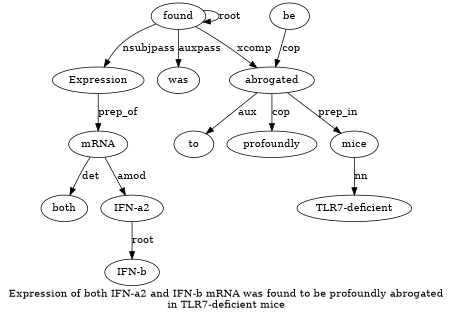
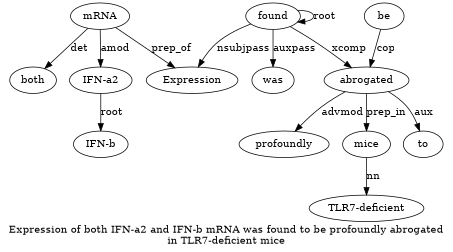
edge "Expression" -> "mRNA": reversed
edge "abrogated" -> "profoundly": label "cop" -> "advmod"
